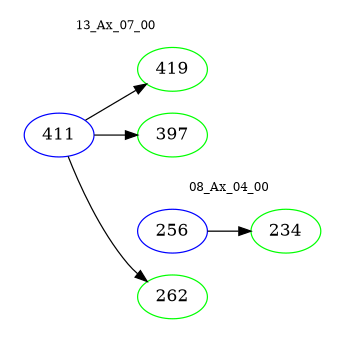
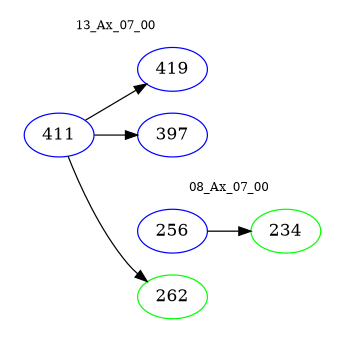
node "419": color green -> blue
node "397": color green -> blue
cluster "08_Ax_04_00": label "08_Ax_04_00" -> "08_Ax_07_00"
